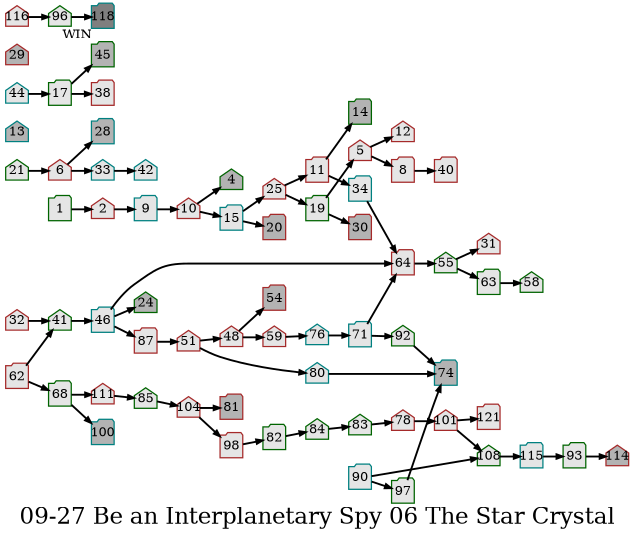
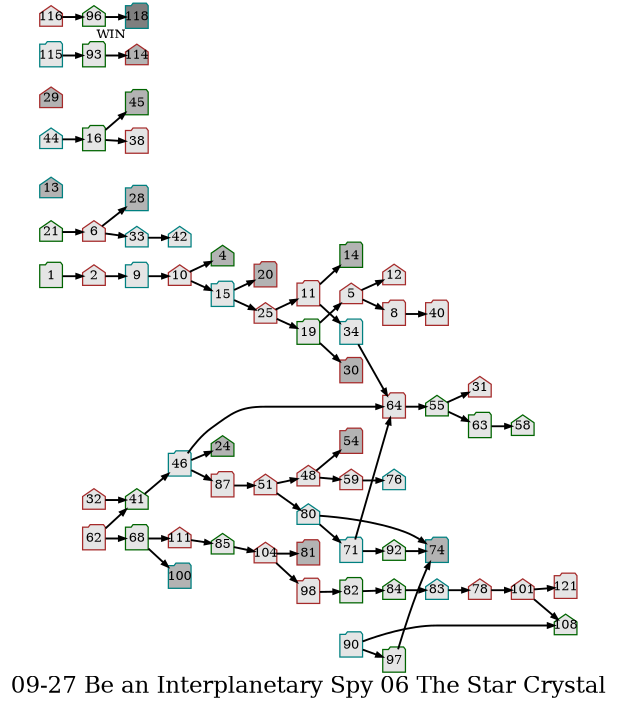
node "17": label "17" -> "16"
edge "76" -> "71": now "80" -> "71"
node "83": color darkgreen -> teal
edge "108" -> "115": removed
